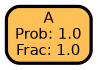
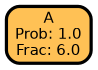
node "A Prob: 1.0 Frac: 1.0": label "A Prob: 1.0 Frac: 1.0" -> "A Prob: 1.0 Frac: 6.0"
